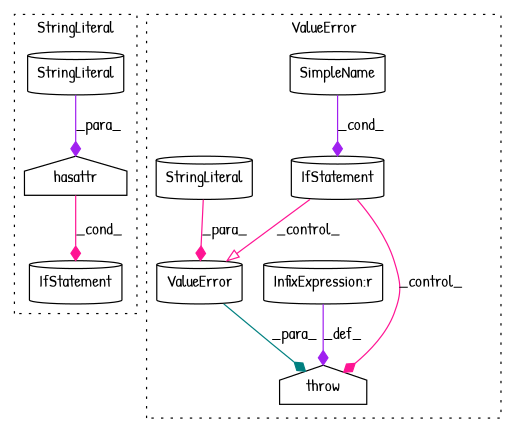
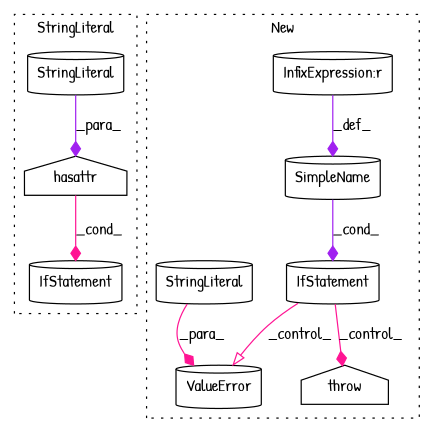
cluster "ValueError": label "ValueError" -> "New"
edge "InfixExpression:r" -> "throw": now "InfixExpression:r" -> "SimpleName"
edge "ValueError" -> "throw": removed, label "_para_"
